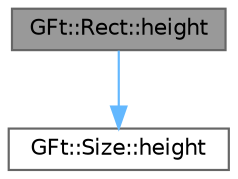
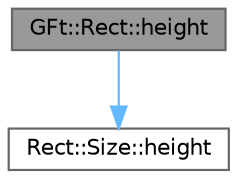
node "GFt::Size::height": label "GFt::Size::height" -> "Rect::Size::height"
